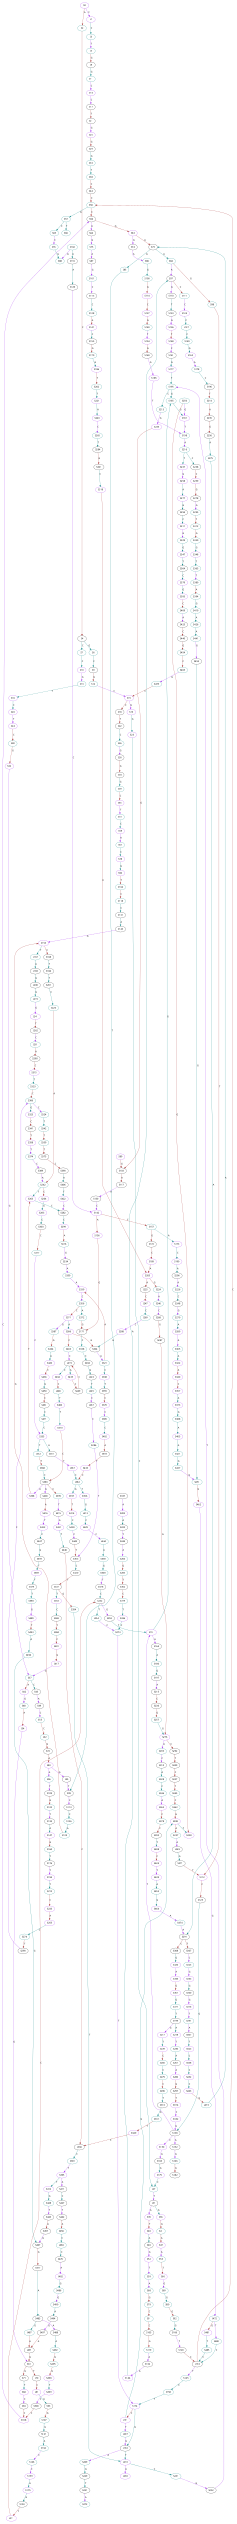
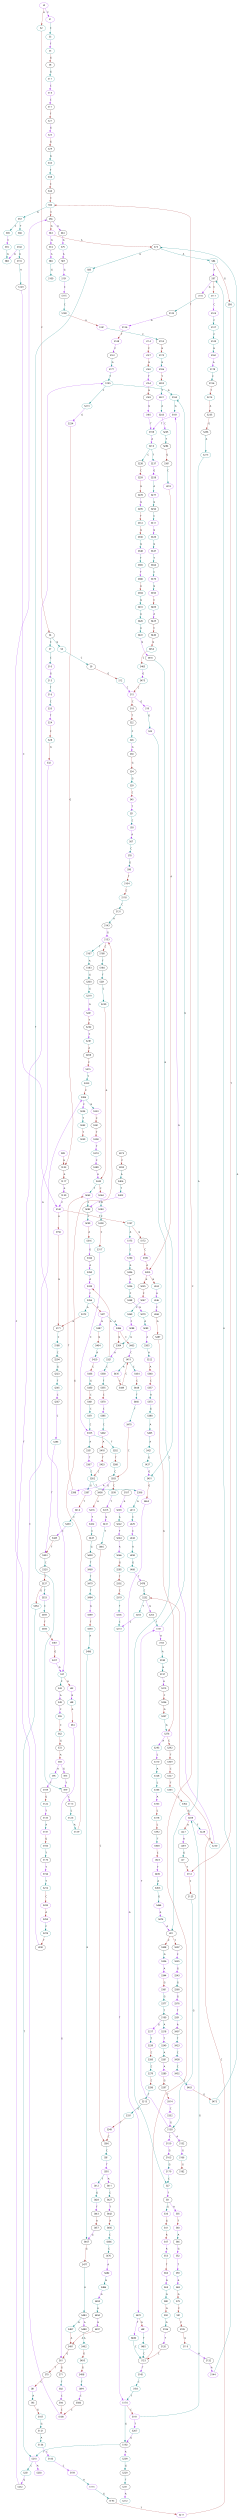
edge "S100" -> "S114": removed, label "G"
edge "S250" -> "S228": reversed
edge "S359" -> "S375": removed, label "T"
